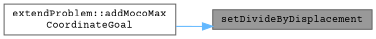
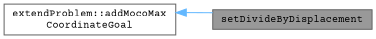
edge "extendProblem::addMocoMax CoordinateGoal" -> "setDivideByDisplacement": reversed
